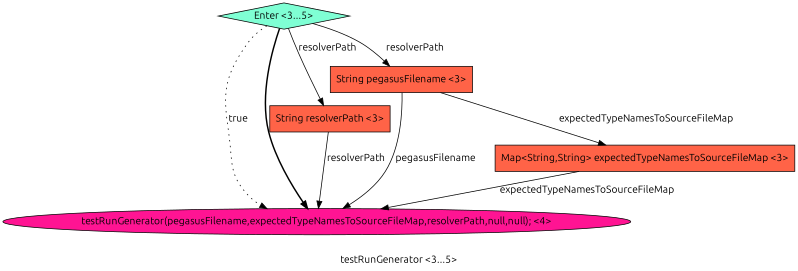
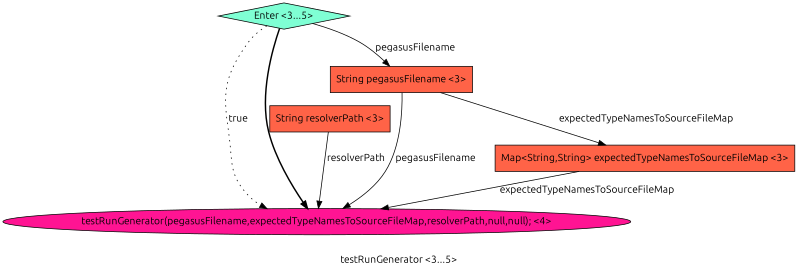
edge "Enter <3...5>" -> "String pegasusFilename <3>": label "resolverPath" -> "pegasusFilename"
edge "Enter <3...5>" -> "String resolverPath <3>": removed, label "resolverPath"
